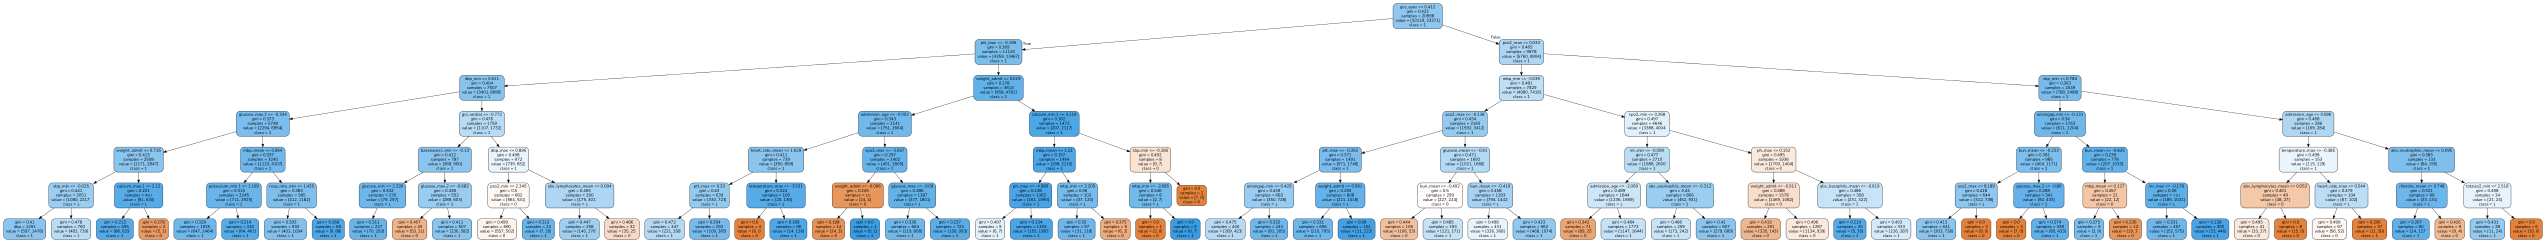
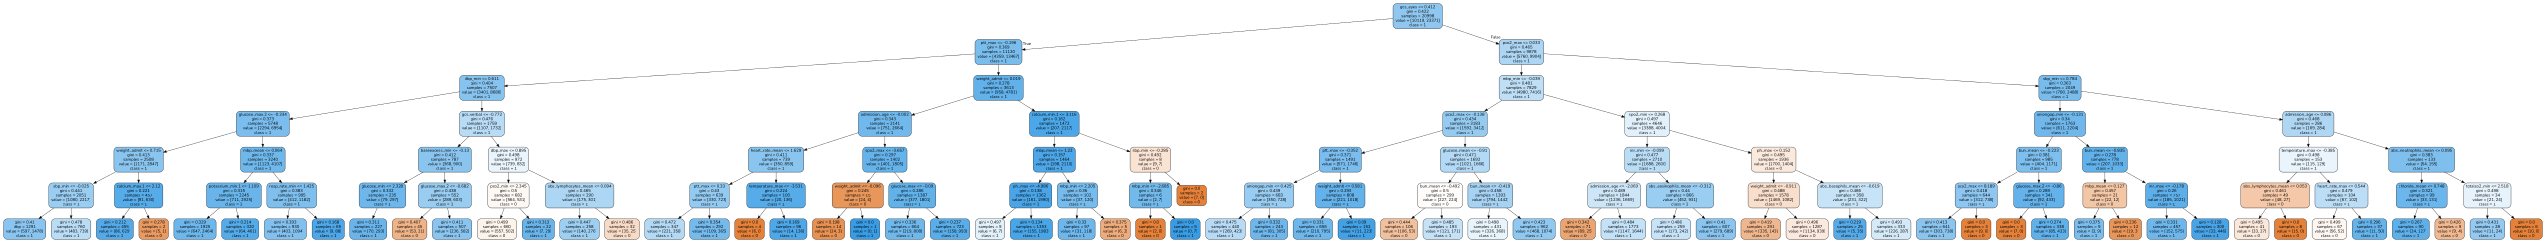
node "gini = 0.296 samples = 37 value = [11, 50] class = 1": fillcolor #e58139 -> #65b3eb
